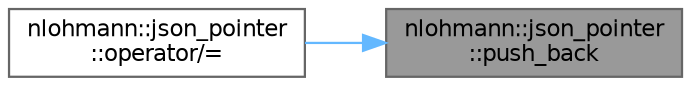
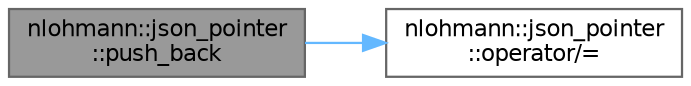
edge "nlohmann::json_pointer ::operator/=" -> "nlohmann::json_pointer ::push_back": reversed
